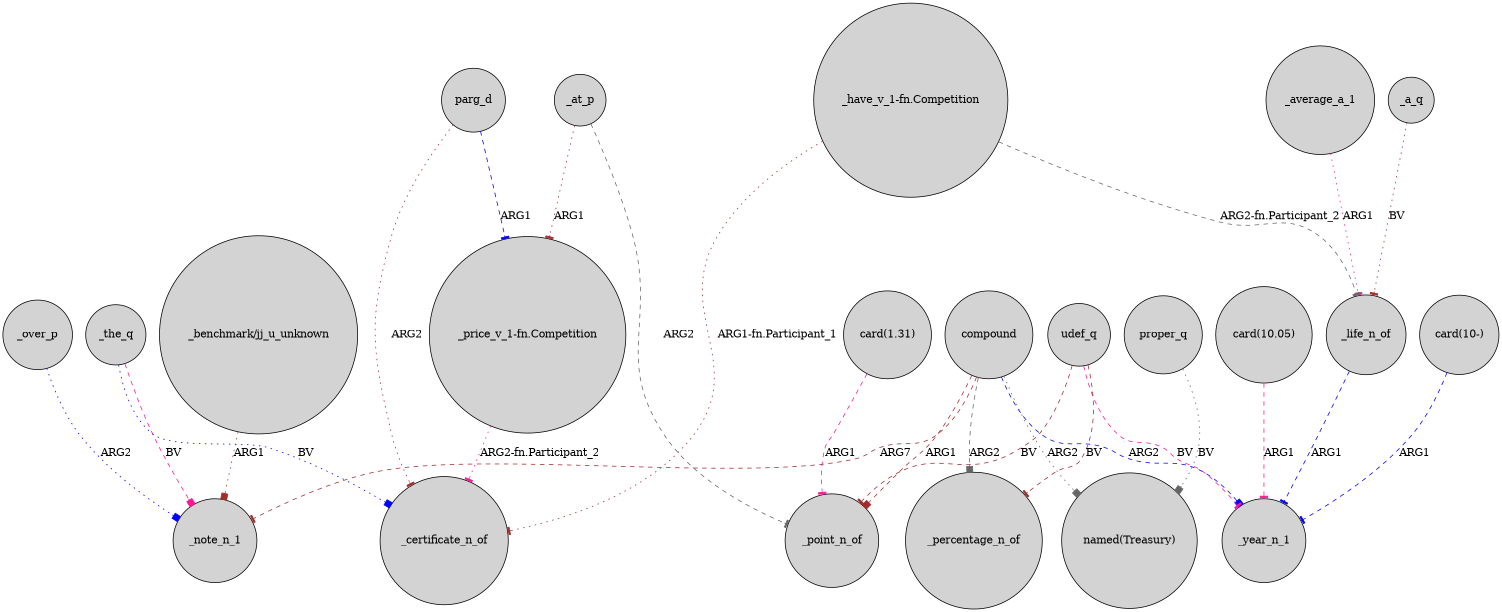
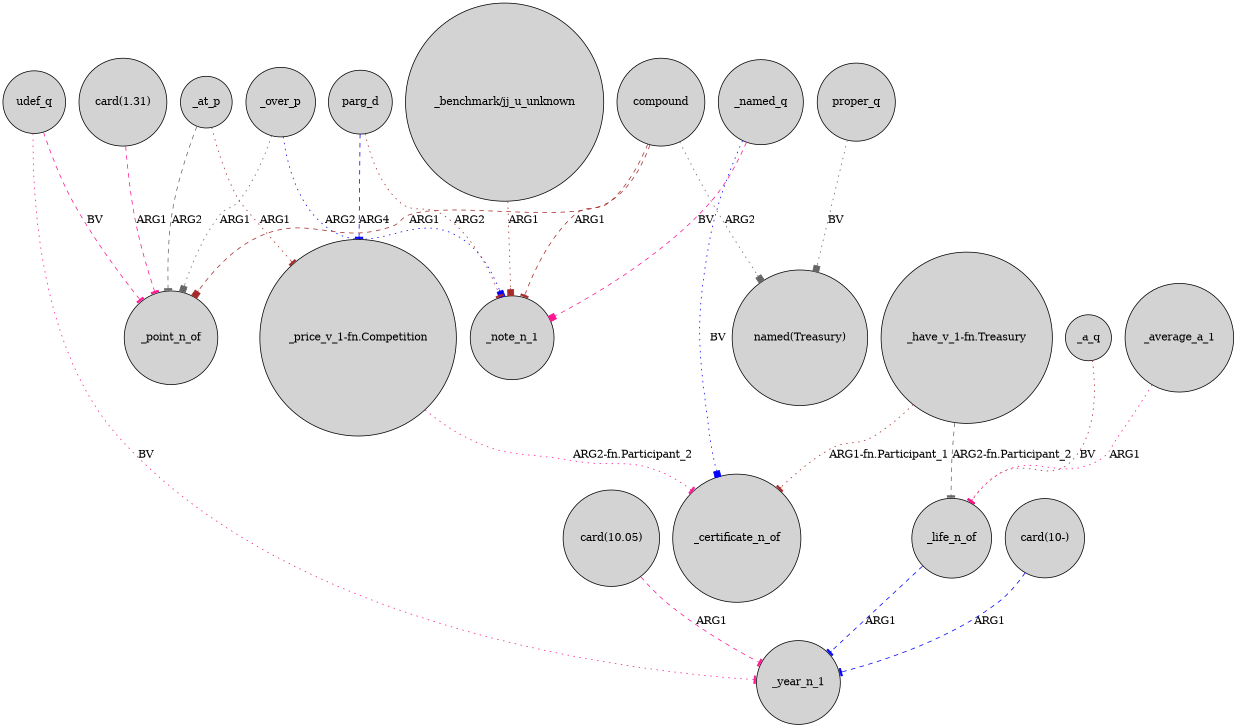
node "_have_v_1-fn.Competition": label "_have_v_1-fn.Competition" -> "_have_v_1-fn.Treasury"
edge "_over_p" -> "_point_n_of": added, label "ARG1"
edge "parg_d" -> "_price_v_1-fn.Competition": label "ARG1" -> "ARG4"
edge "parg_d" -> "_certificate_n_of": now "parg_d" -> "_note_n_1"
node "_the_q": label "_the_q" -> "_named_q"
edge "udef_q" -> "_year_n_1": style dashed -> dotted
edge "compound" -> "_year_n_1": removed, label "ARG2"
edge "compound" -> "_note_n_1": label "ARG7" -> "ARG1"
edge "udef_q" -> "_point_n_of": color brown -> deeppink
node "_percentage_n_of": removed
